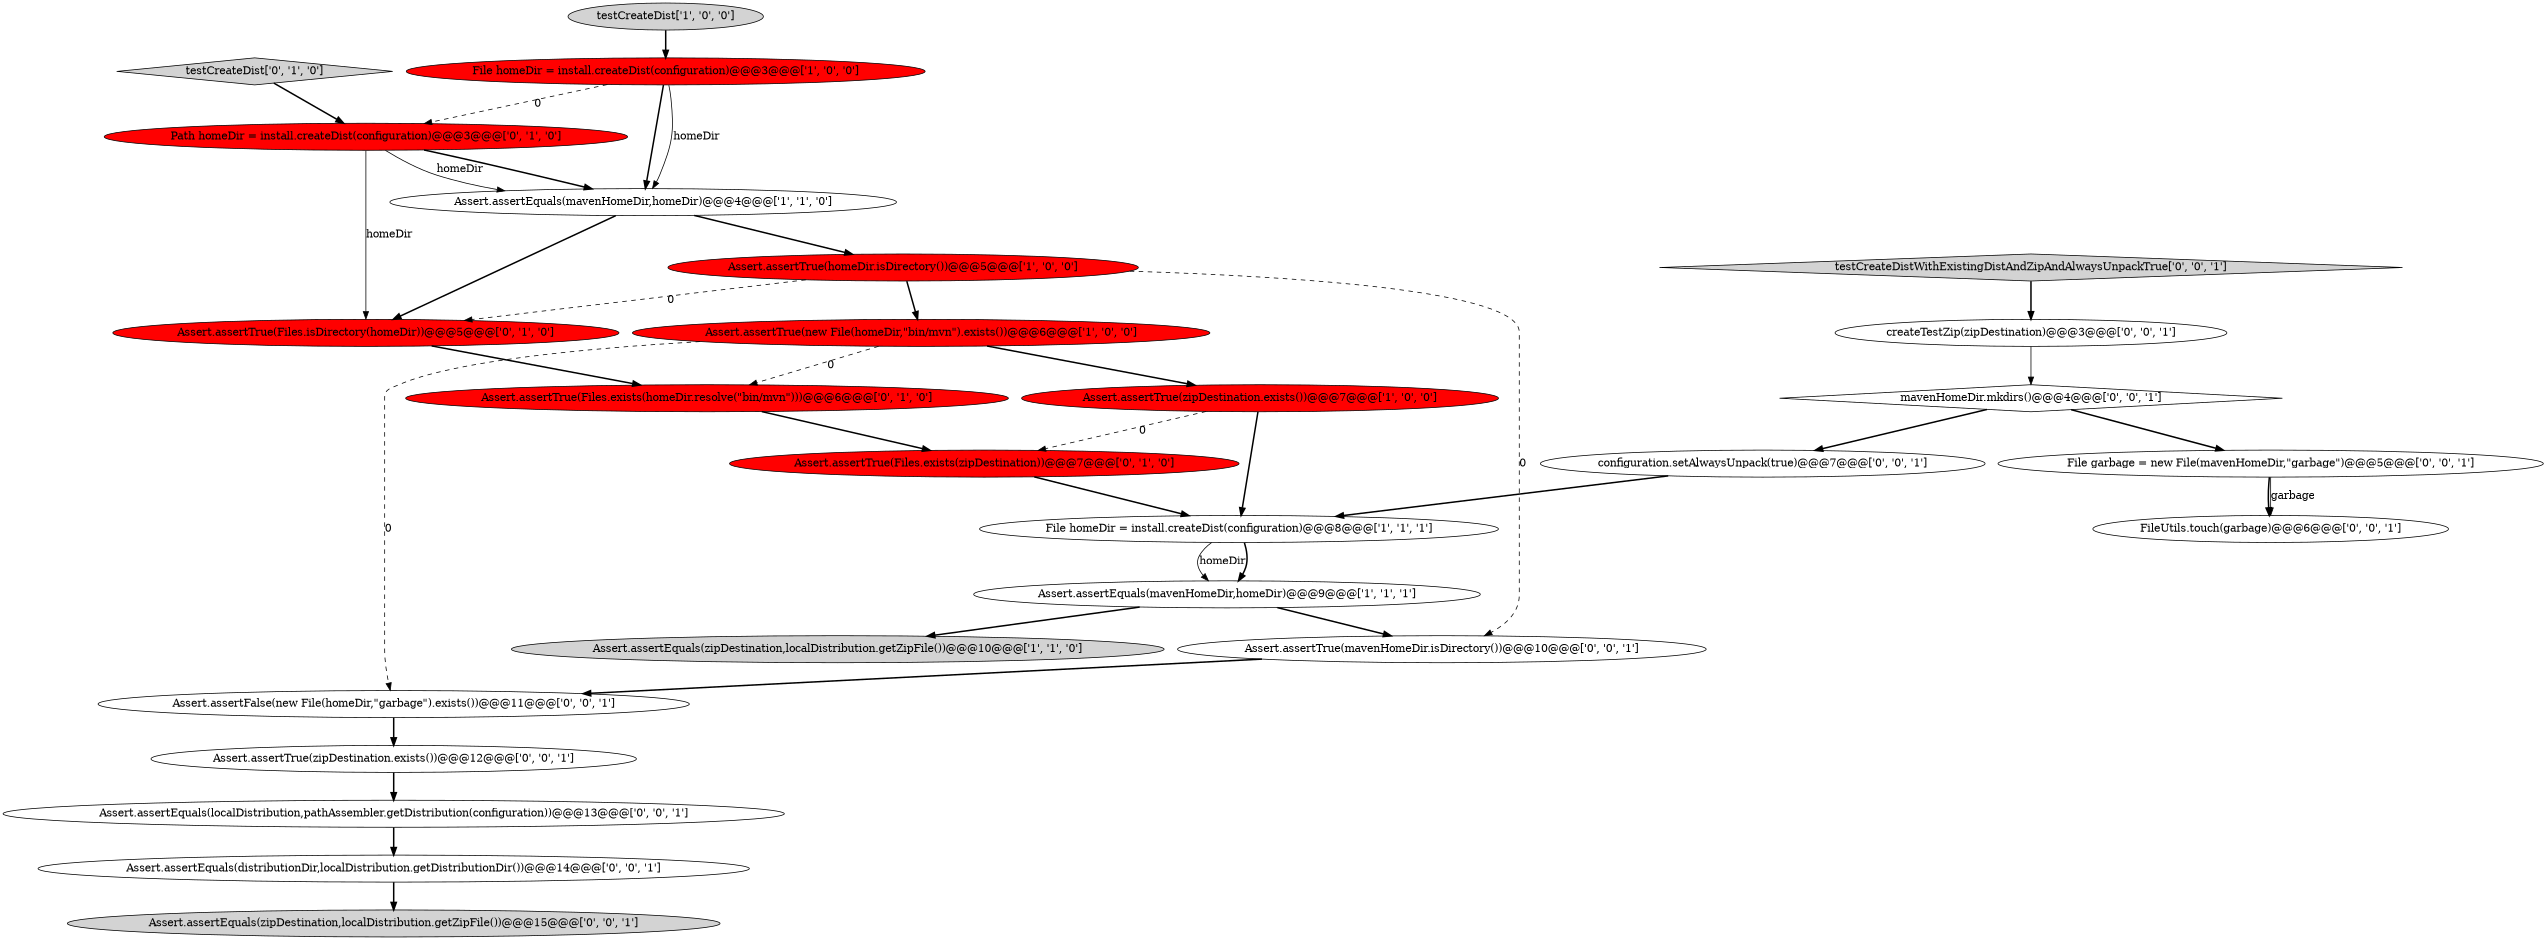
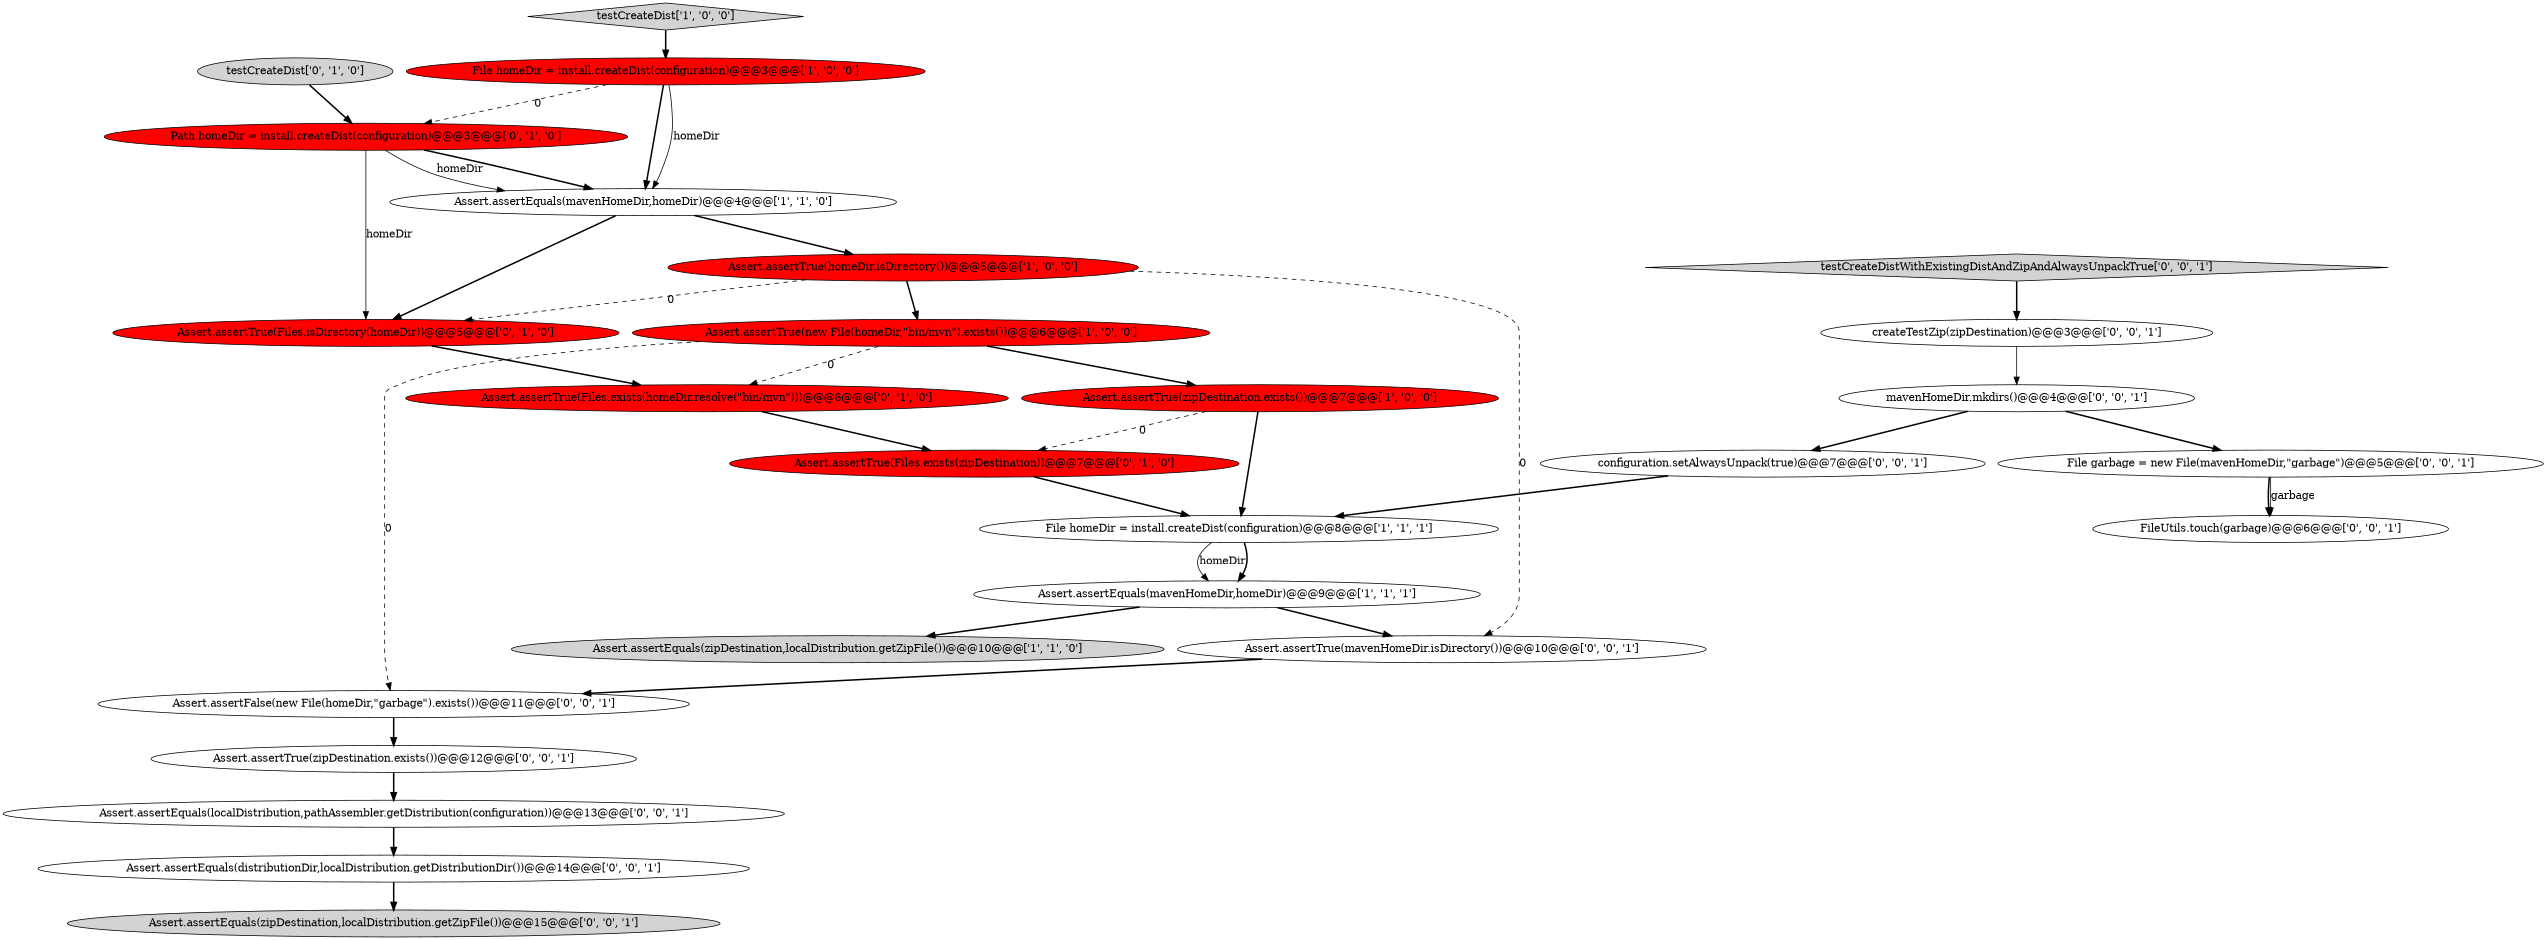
node "testCreateDist['1', '0', '0']": shape ellipse -> diamond
node "testCreateDist['0', '1', '0']": shape diamond -> ellipse
node "mavenHomeDir.mkdirs()@@@4@@@['0', '0', '1']": shape diamond -> ellipse
